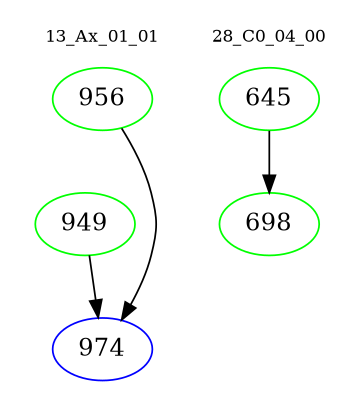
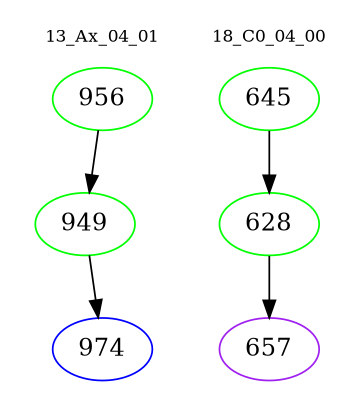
cluster "13_Ax_01_01": label "13_Ax_01_01" -> "13_Ax_04_01"
cluster "28_C0_04_00": label "28_C0_04_00" -> "18_C0_04_00"
edge "956" -> "974": now "956" -> "949"
node "698": label "698" -> "628"
node "657": added
